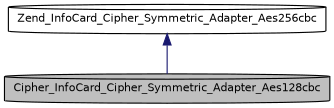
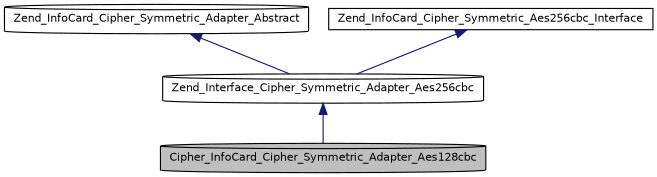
node "Zend_InfoCard_Cipher_Symmetric_Adapter_Abstract": added
node "Zend_InfoCard_Cipher_Symmetric_Adapter_Aes256cbc": label "Zend_InfoCard_Cipher_Symmetric_Adapter_Aes256cbc" -> "Zend_Interface_Cipher_Symmetric_Adapter_Aes256cbc"
node "Zend_InfoCard_Cipher_Symmetric_Aes256cbc_Interface": added
